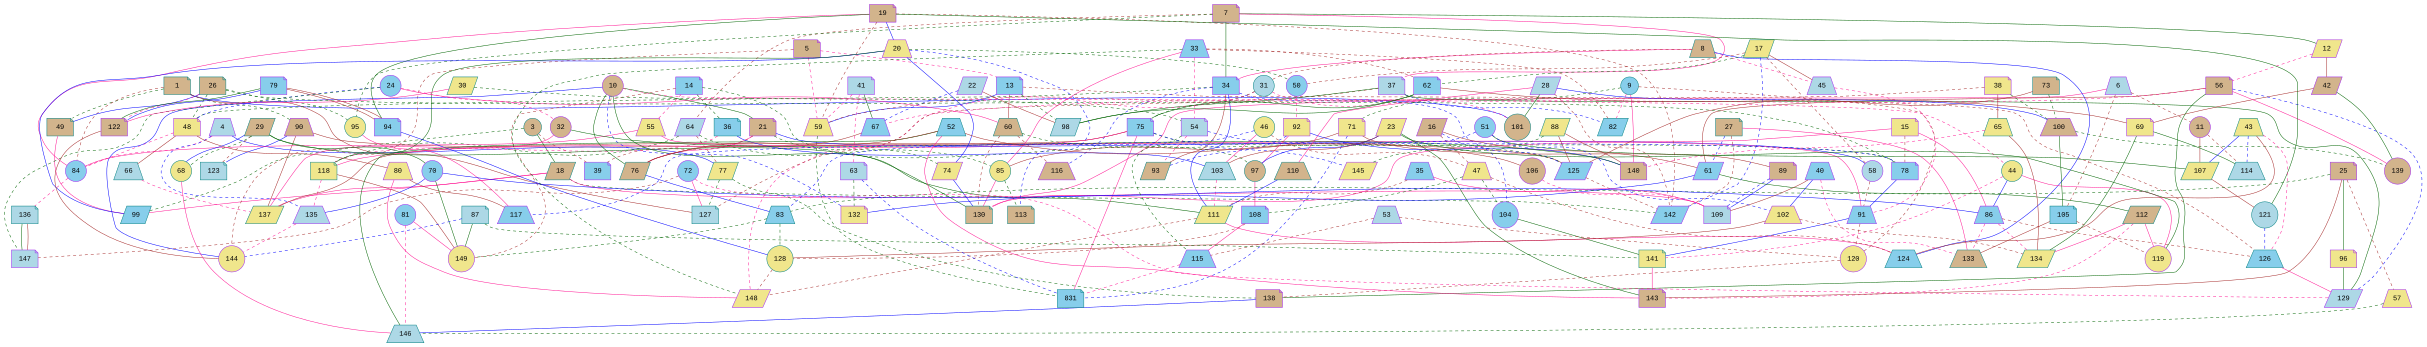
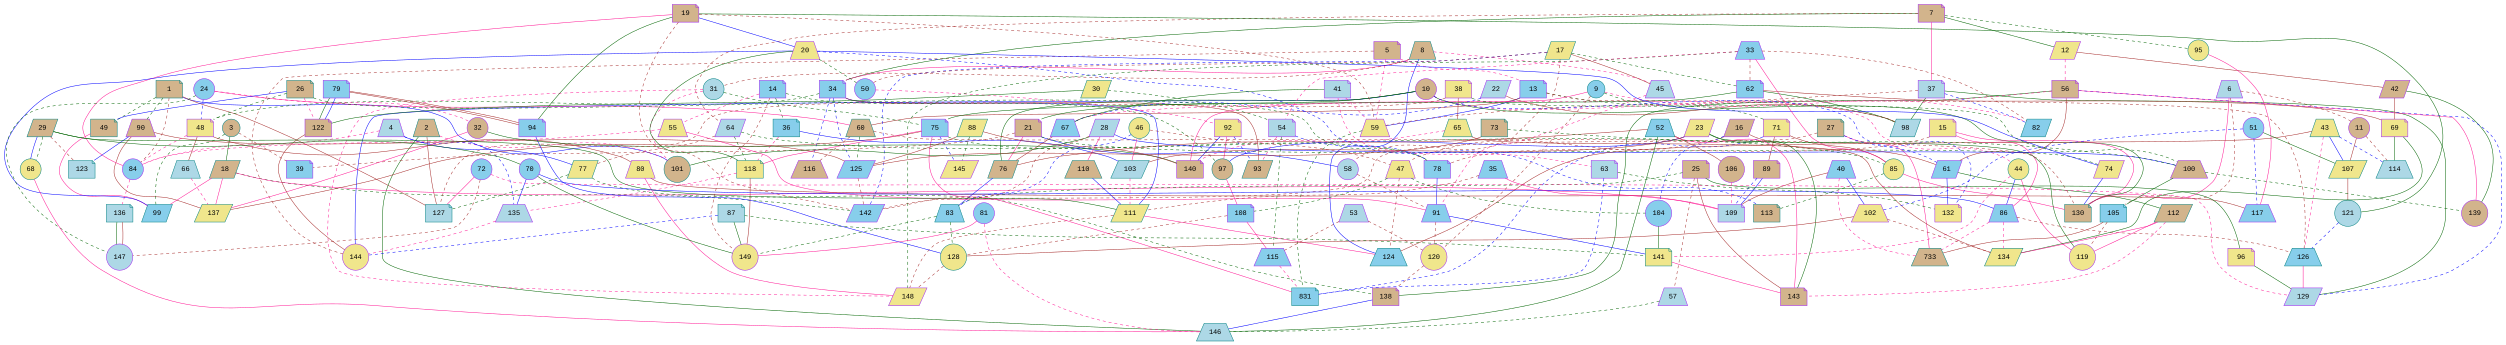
edge "26" -- "95": removed
edge "30" -- "122": color deeppink -> darkgreen
node "2": added
edge "55" -- "84": style solid -> dashed
node "103": shape trapezium -> parallelogram
node "147": shape note -> circle
node "133": label "133" -> "733"
node "57": fillcolor khaki -> lightblue
